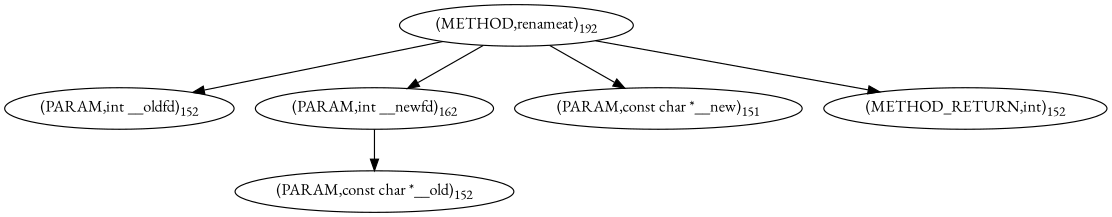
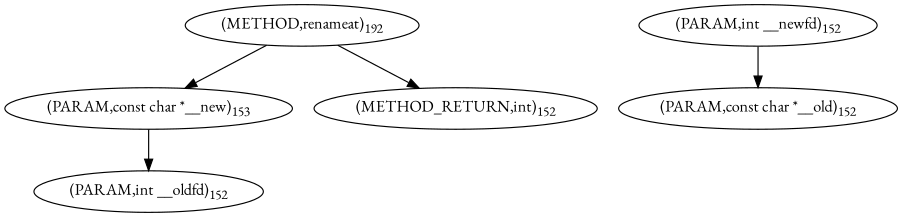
edge "(METHOD,renameat)" -> "(PARAM,int __newfd)": removed
edge "(METHOD,renameat)" -> "(PARAM,int __oldfd)": now "(PARAM,const char *__new)" -> "(PARAM,int __oldfd)"
node "(PARAM,int __newfd)": text "162" -> "152"
node "(PARAM,const char *__new)": text "151" -> "153"
